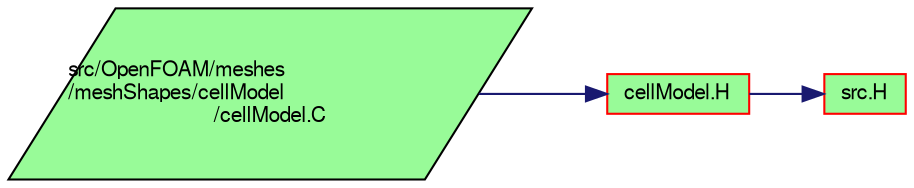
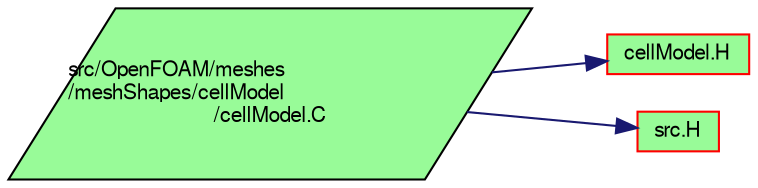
edge "cellModel.H" -> "src.H": now "src/OpenFOAM/meshes /meshShapes/cellModel /cellModel.C" -> "src.H"
